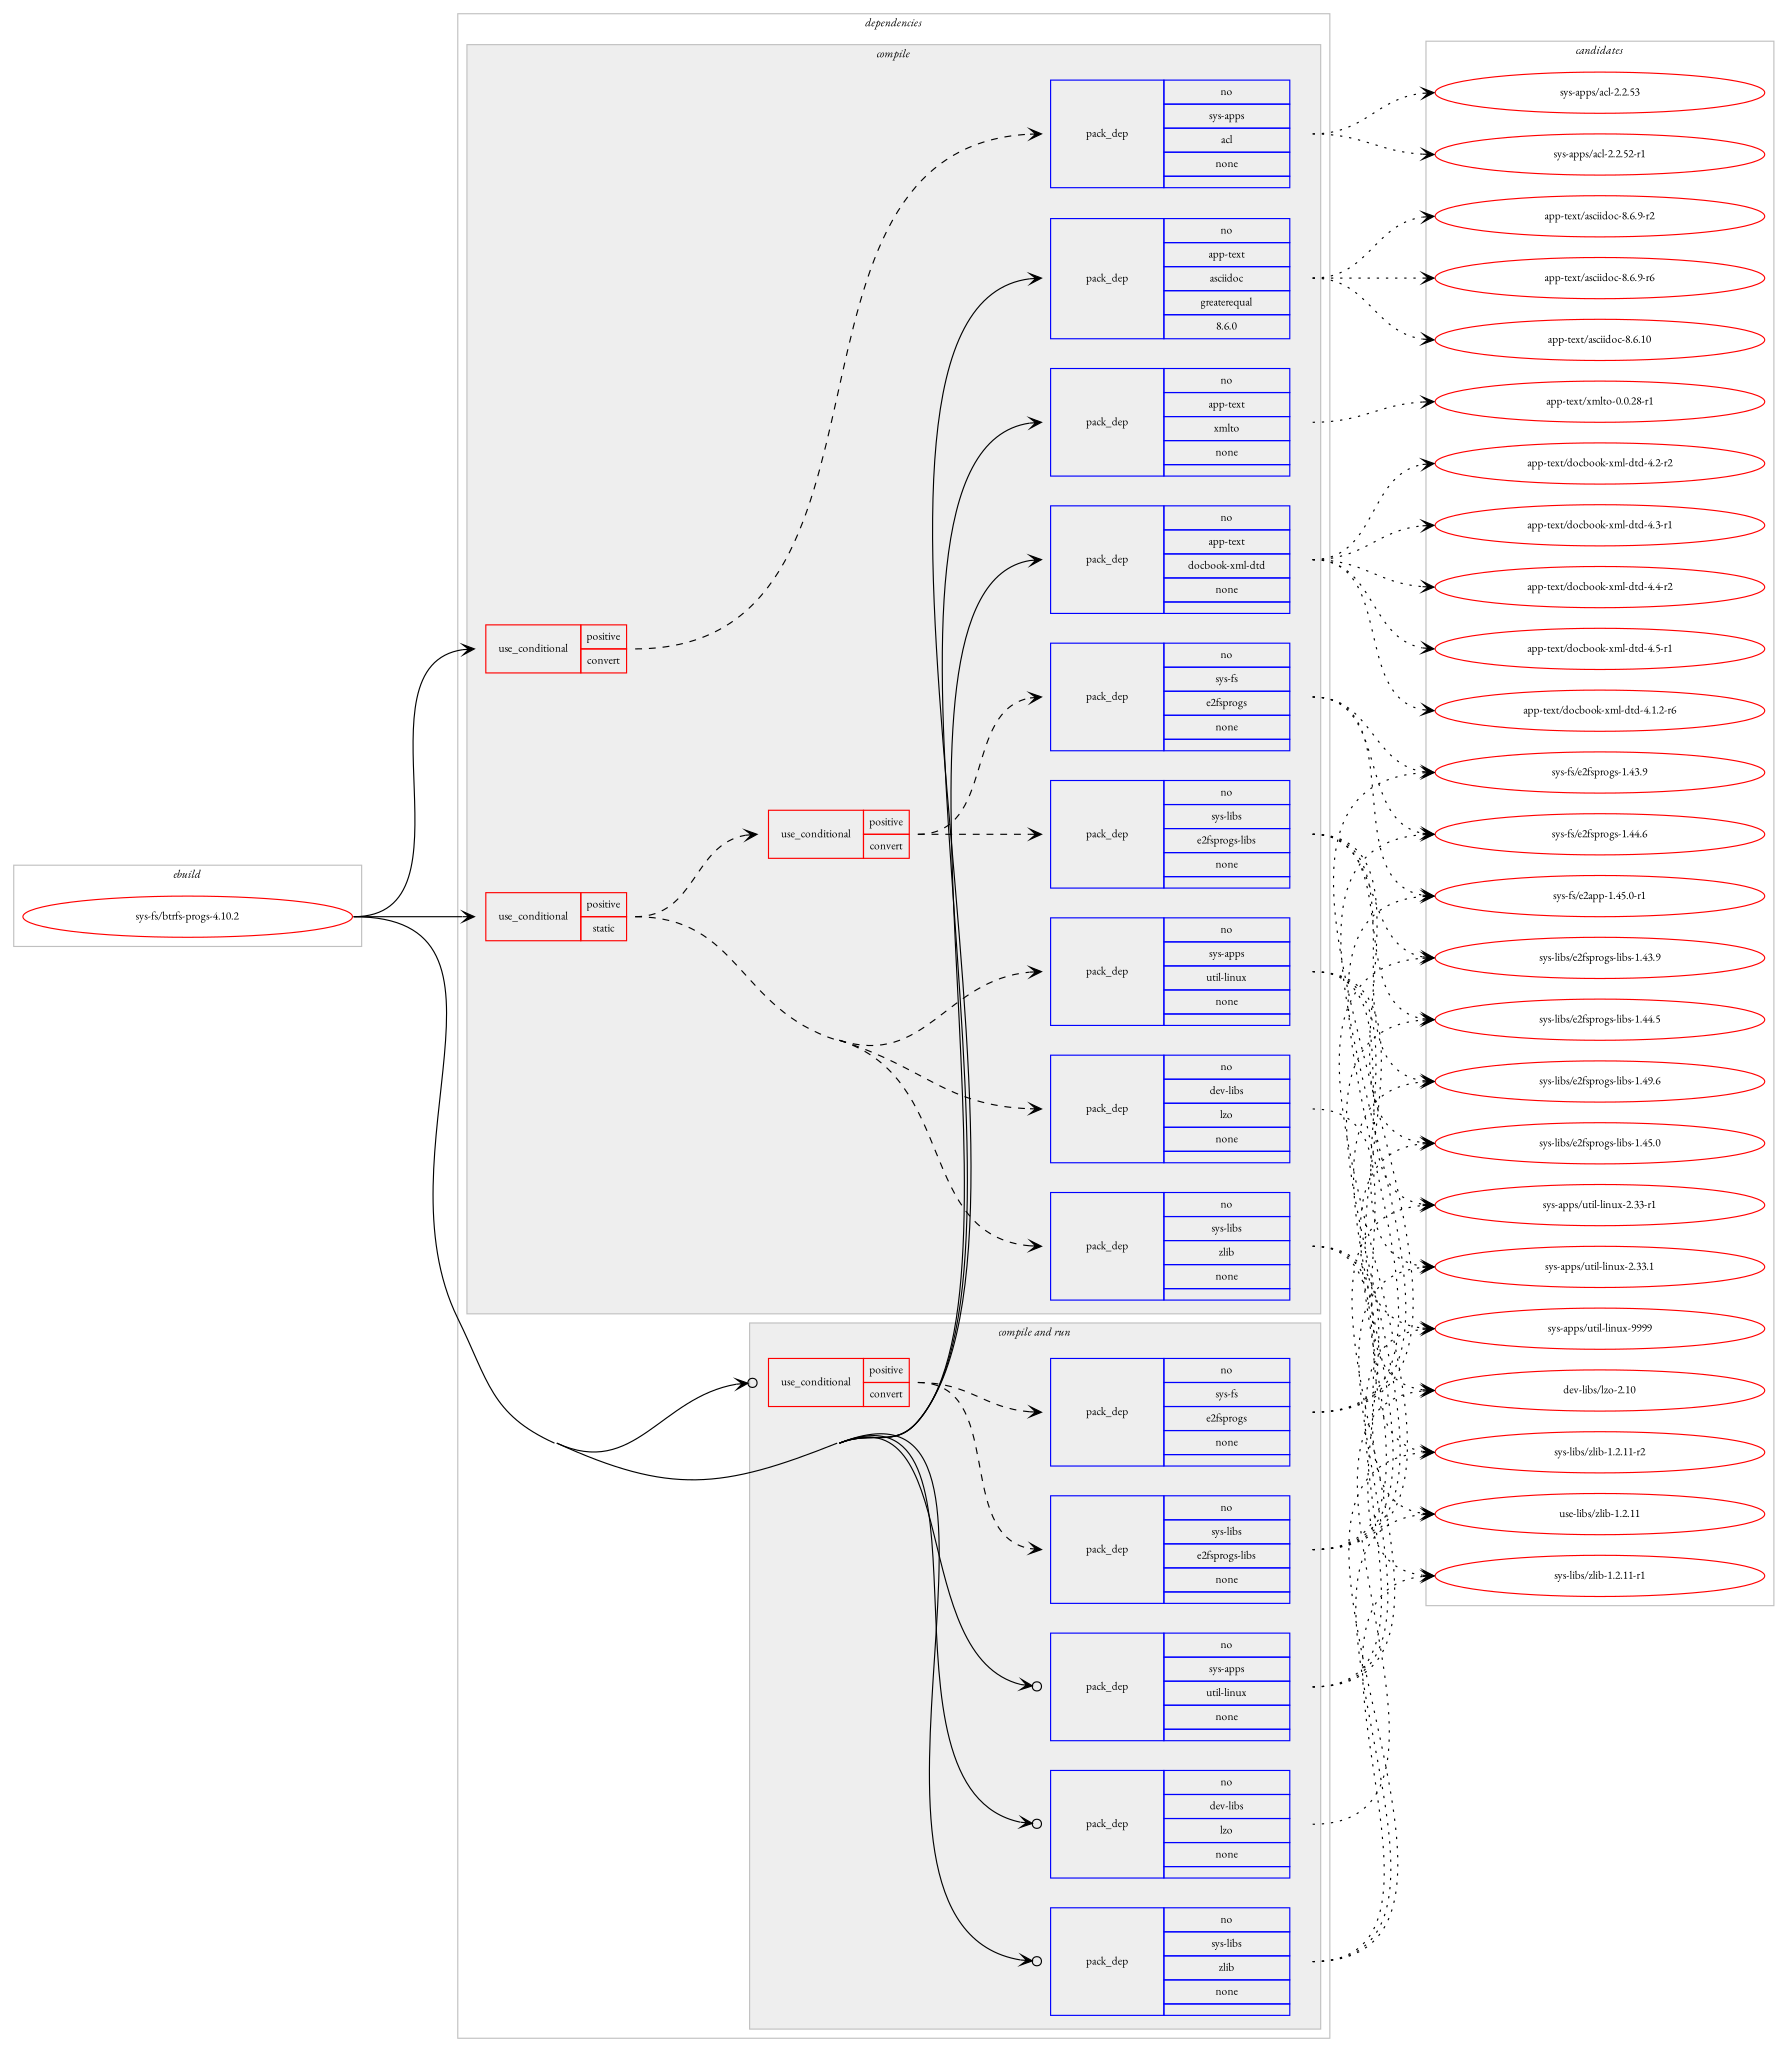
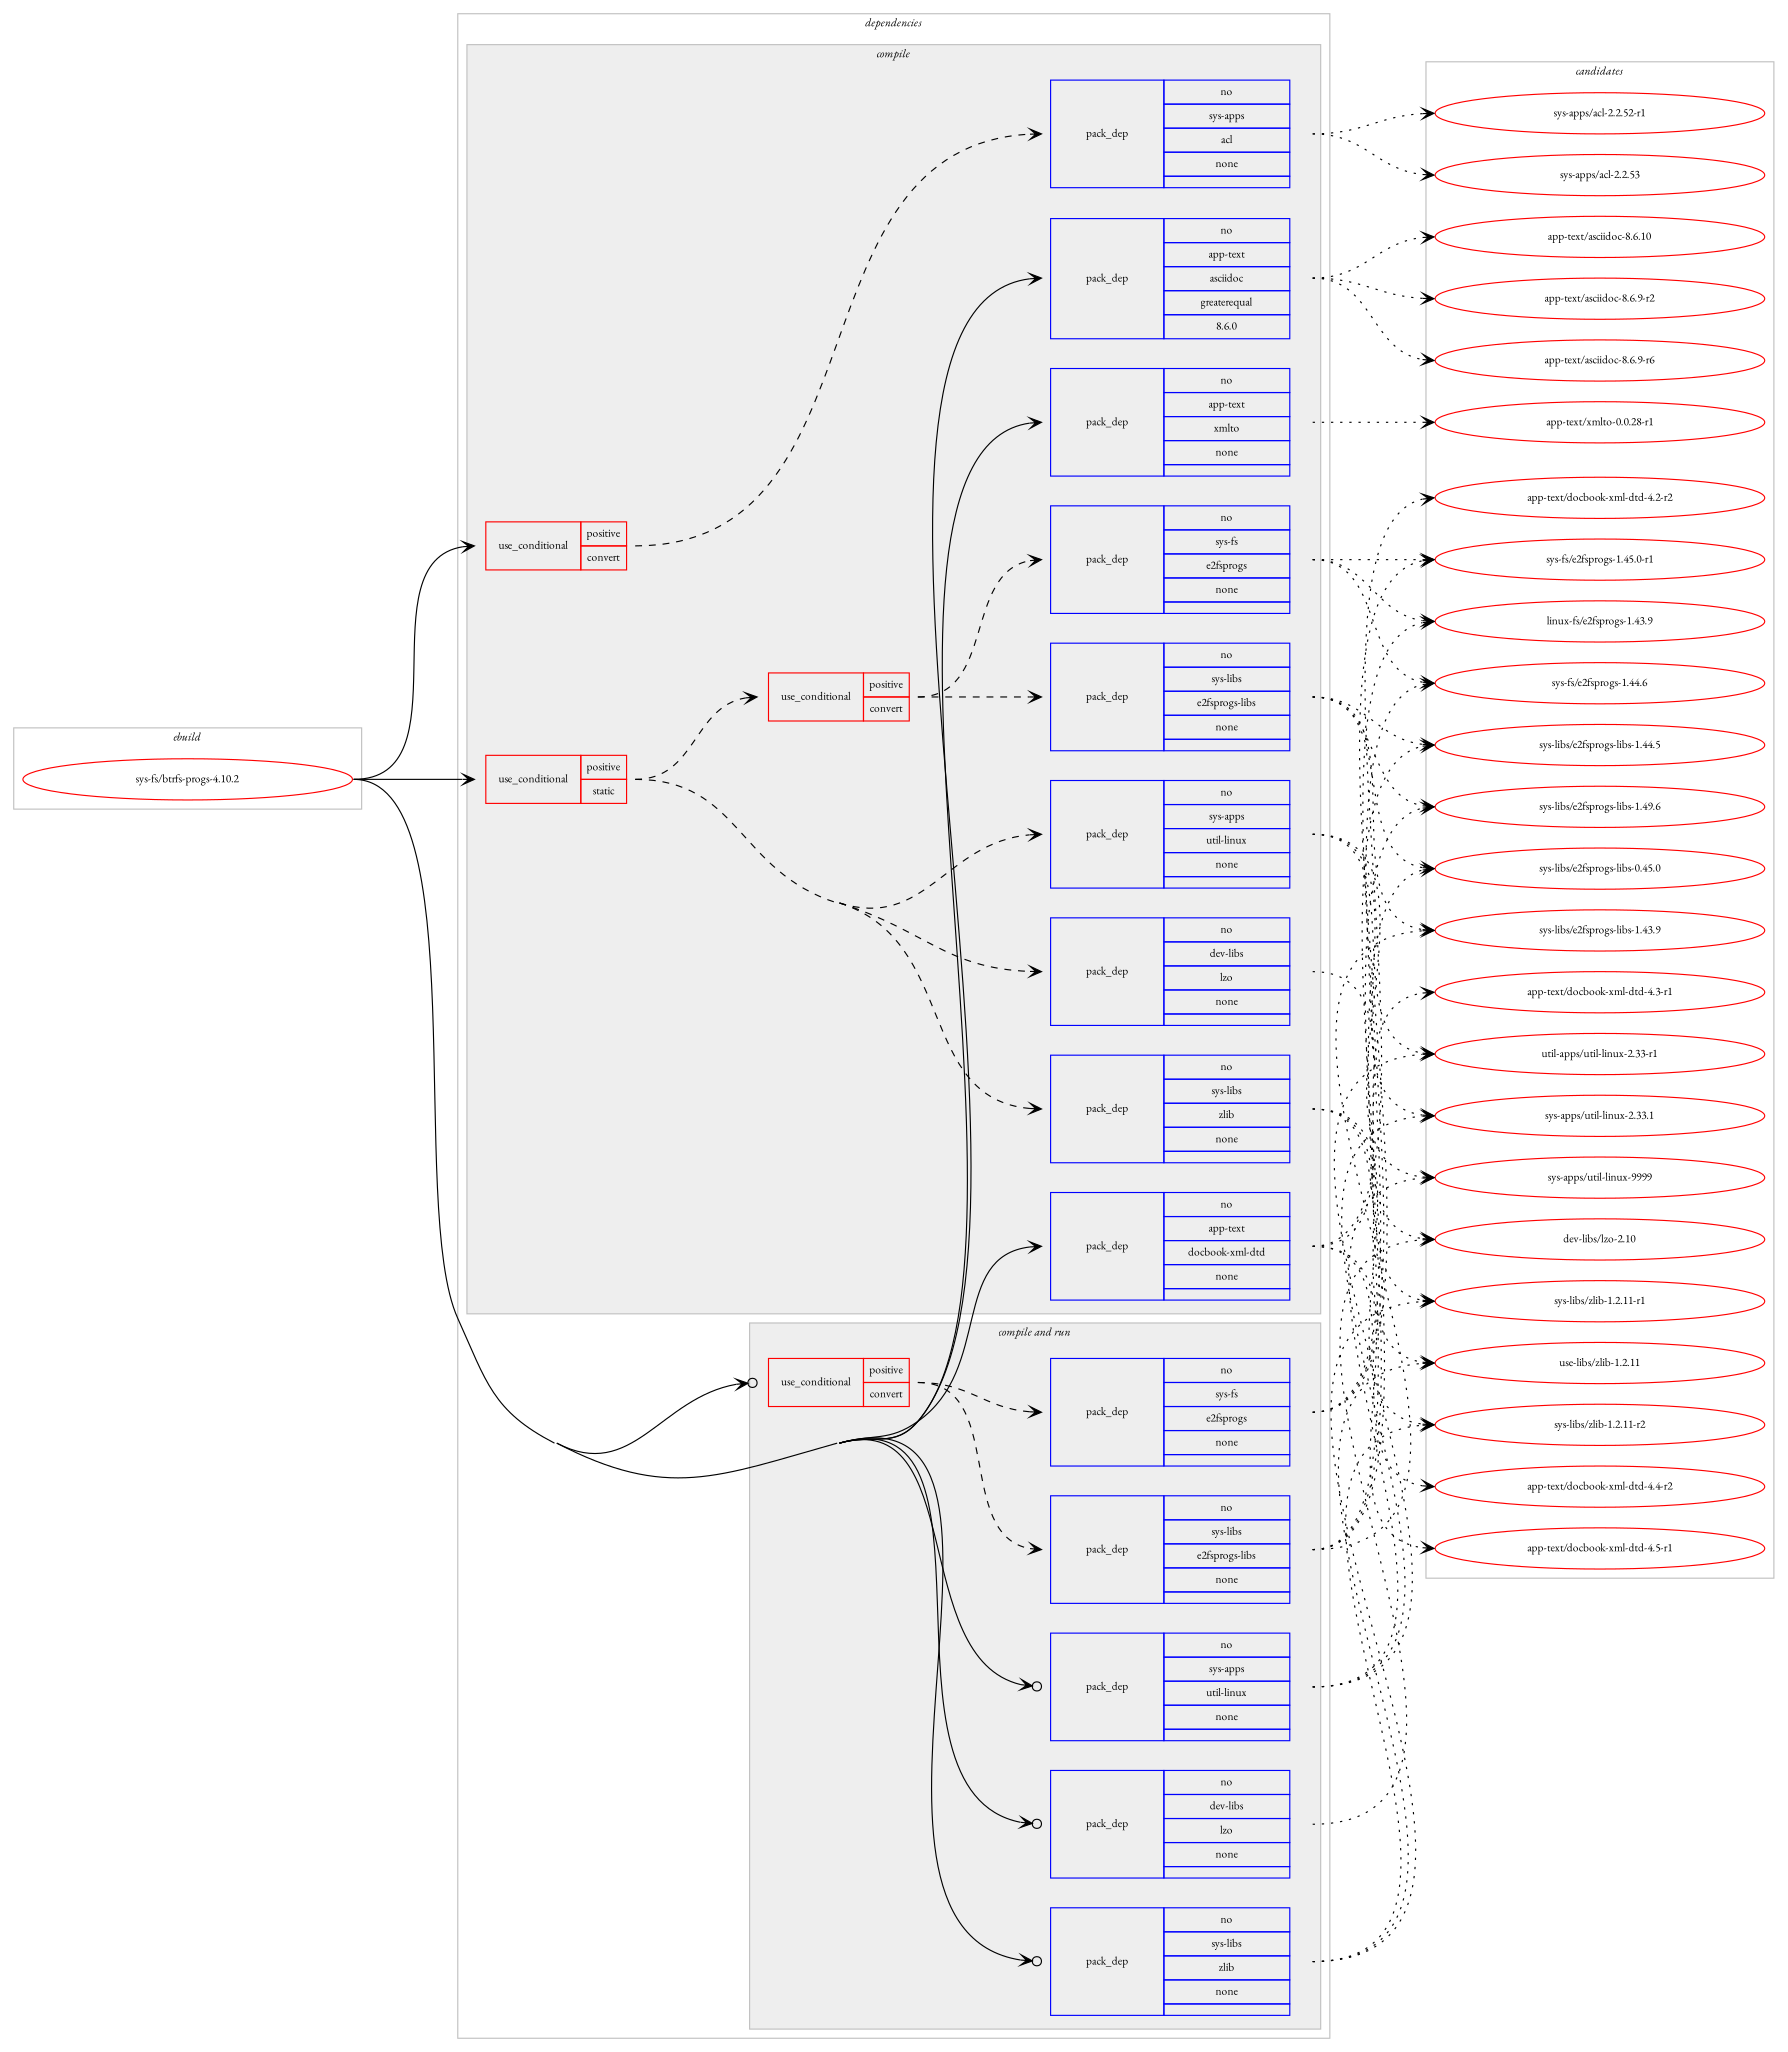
node "app-text/docbook-xml-dtd-4.1.2-r6": removed
node "sys-fs/e2fsprogs-1.43.9": label "sys-fs/e2fsprogs-1.43.9" -> "linux-fs/e2fsprogs-1.43.9"
node "sys-fs/e2app-1.45.0-r1": label "sys-fs/e2app-1.45.0-r1" -> "sys-fs/e2fsprogs-1.45.0-r1"
node "sys-libs/e2fsprogs-libs-1.45.0": label "sys-libs/e2fsprogs-libs-1.45.0" -> "sys-libs/e2fsprogs-libs-0.45.0"
node "sys-apps/util-linux-2.33-r1": label "sys-apps/util-linux-2.33-r1" -> "util-apps/util-linux-2.33-r1"
